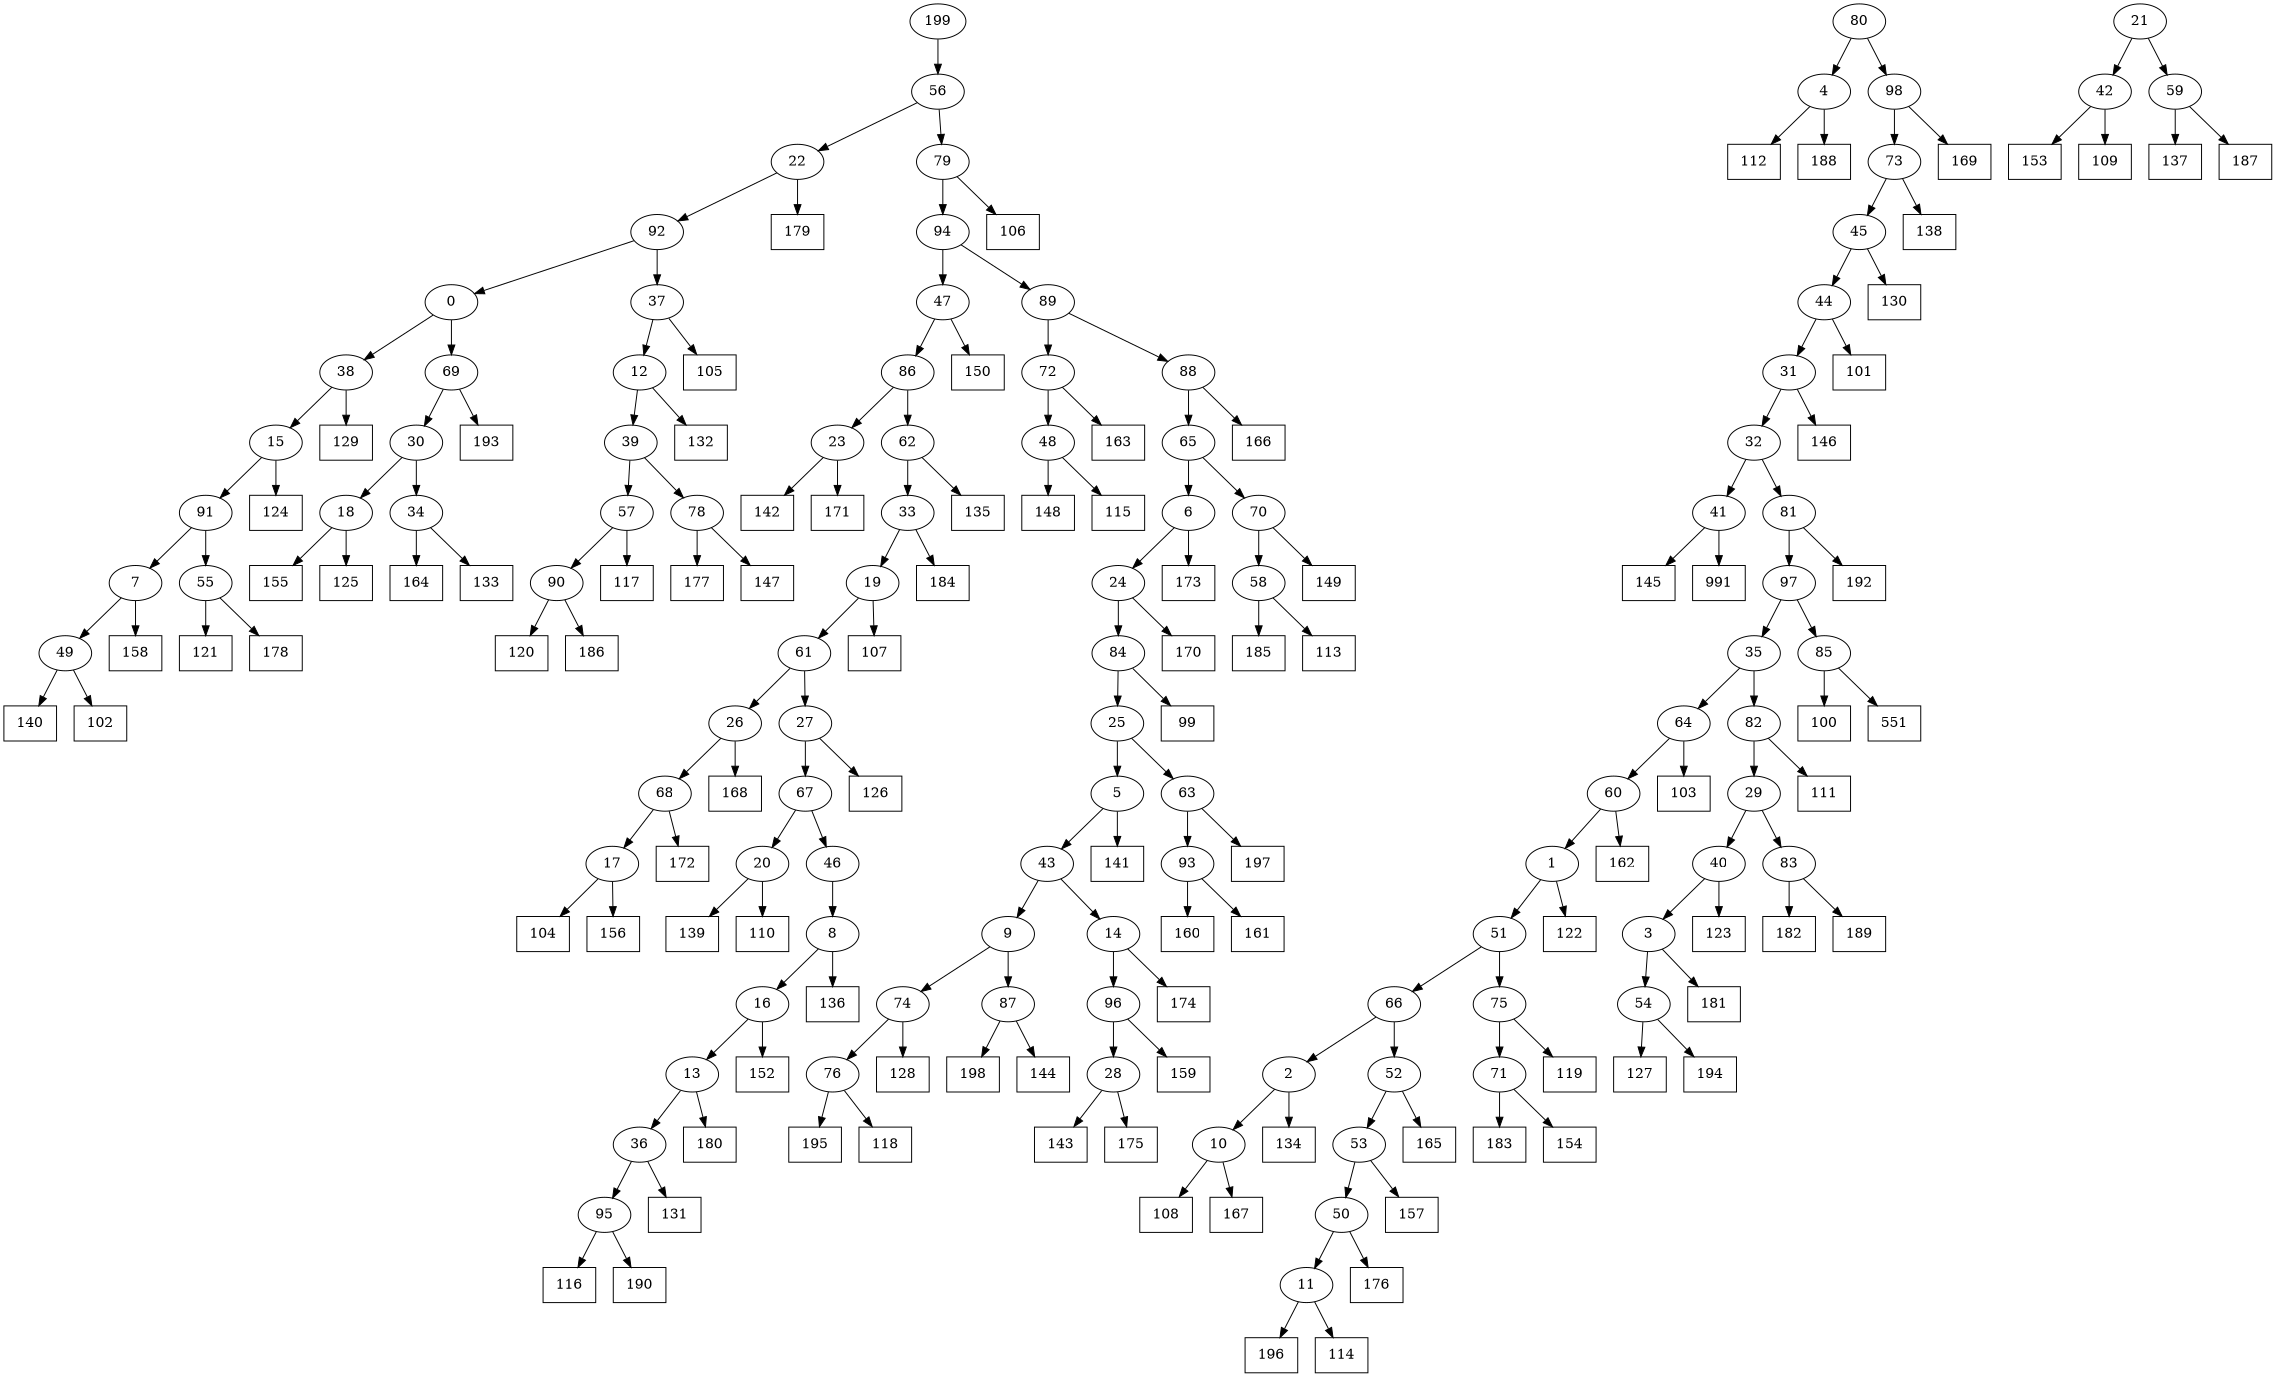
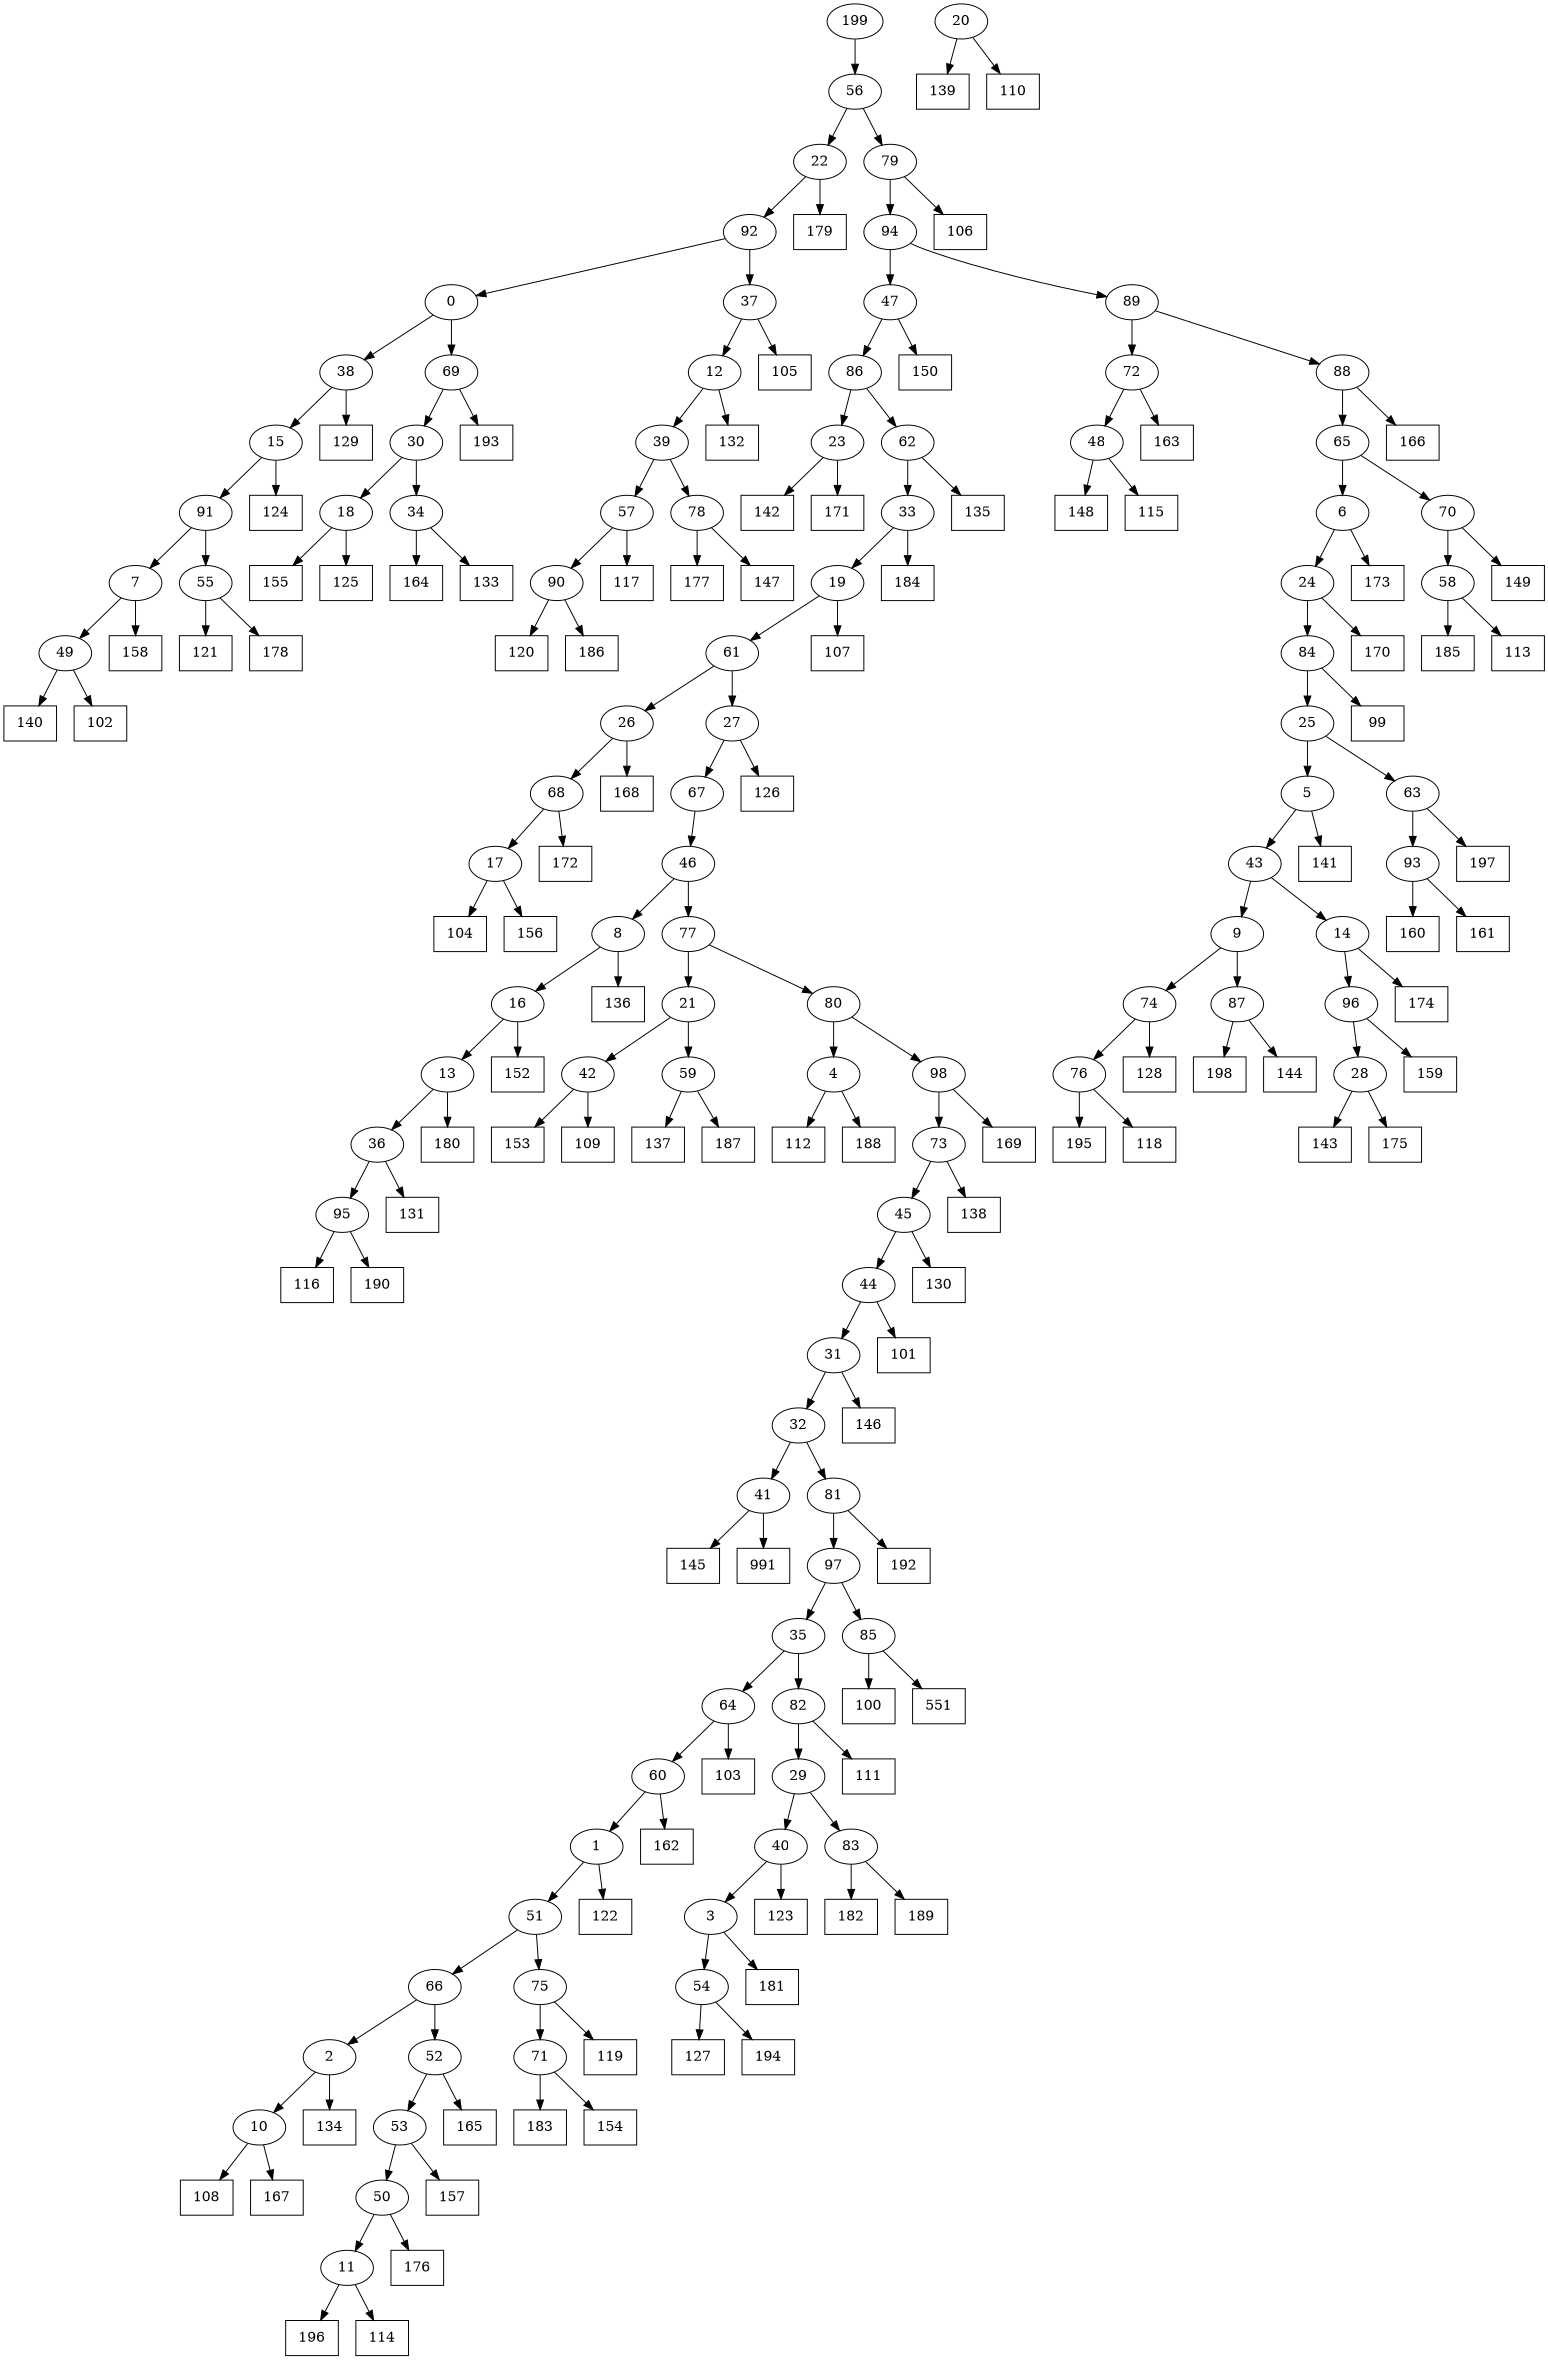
edge "67" -> "20": removed
node "77": added
